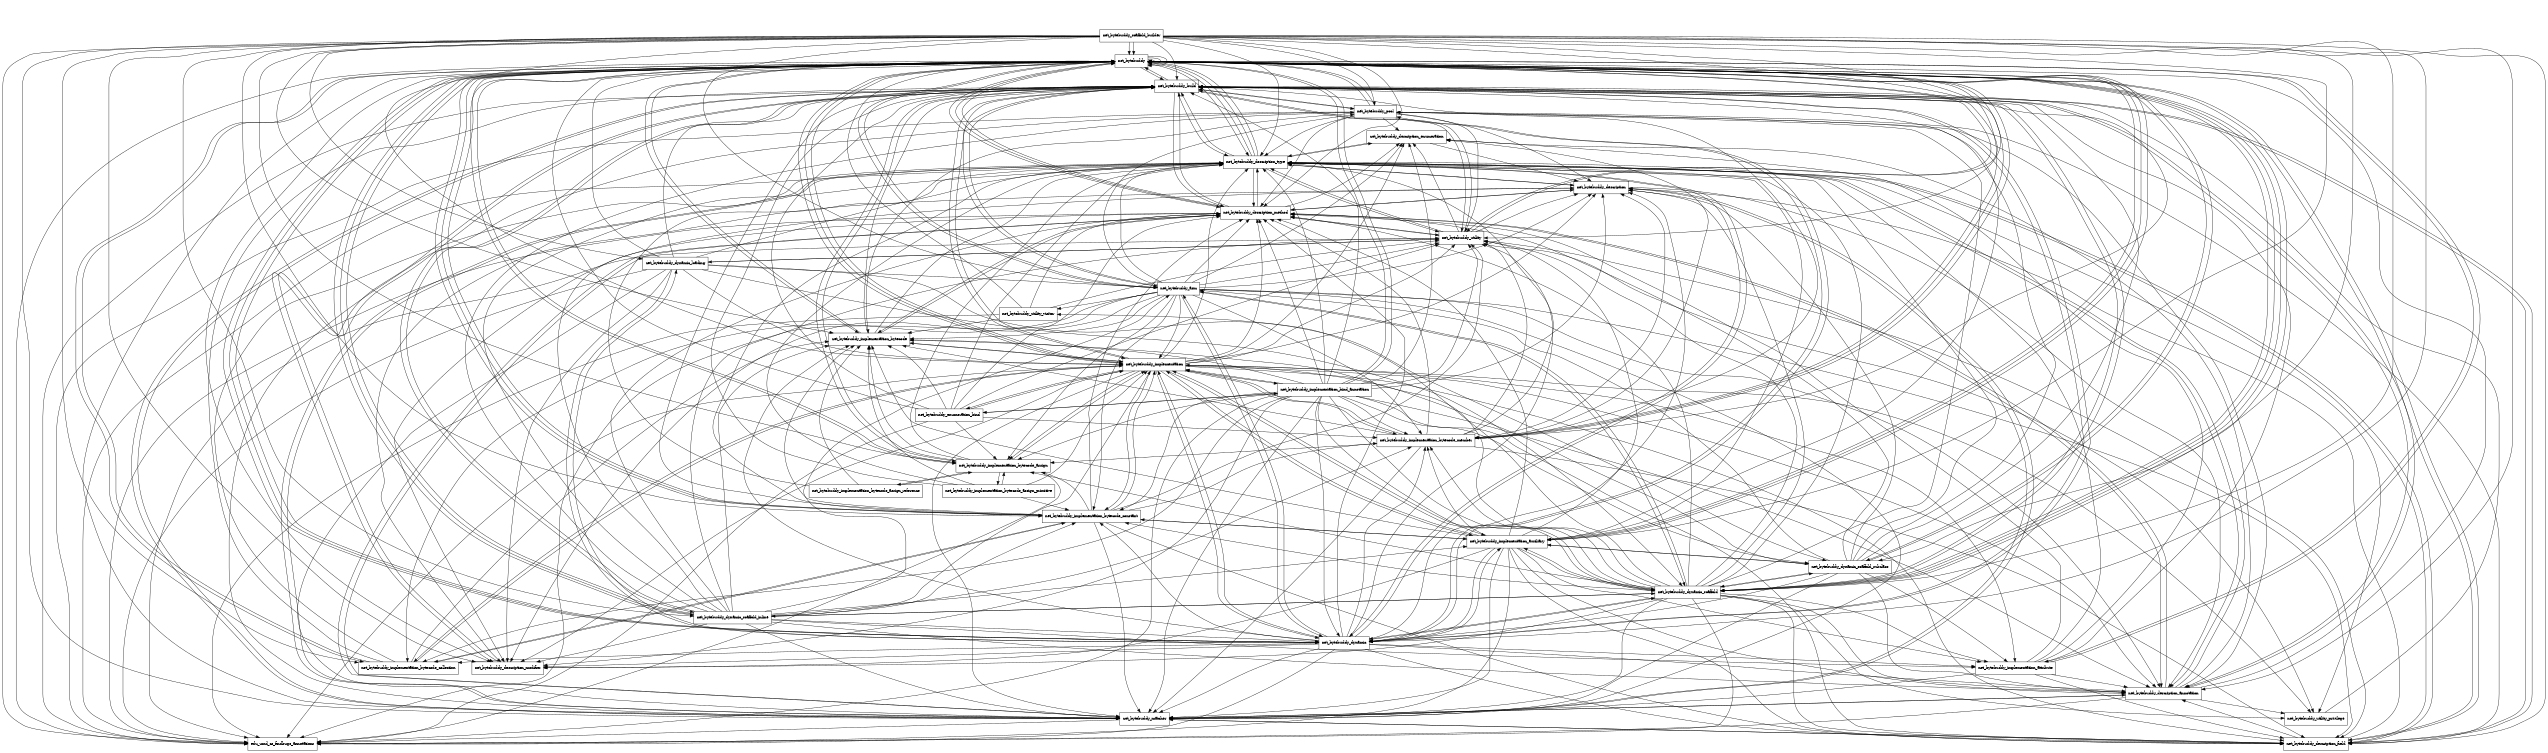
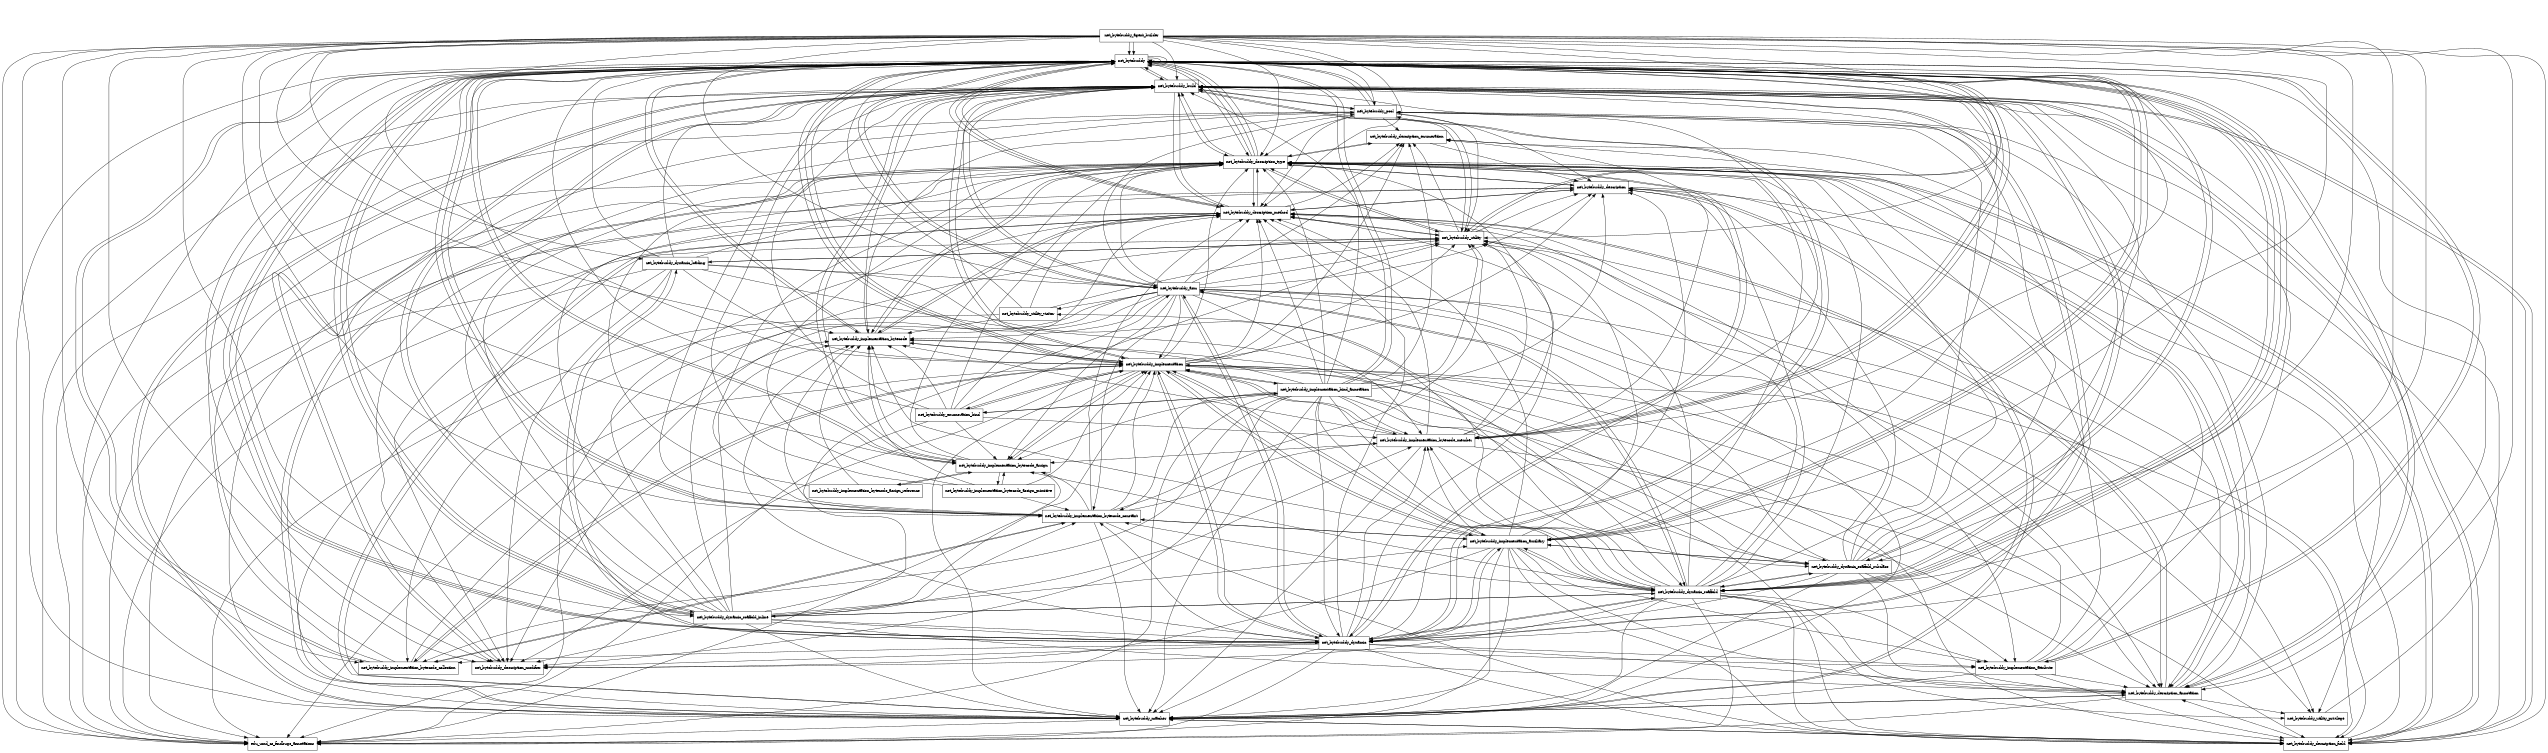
node "net_bytebuddy_scaffold_builder": label "net_bytebuddy_scaffold_builder" -> "net_bytebuddy_agent_builder"
edge "net_bytebuddy_description_type" -> "net_bytebuddy_implementation_bytecode": added
edge "net_bytebuddy_implementation_bytecode_member" -> "net_bytebuddy_description": now "net_bytebuddy_implementation_bytecode_member" -> "net_bytebuddy_dynamic_scaffold_subclass"
edge "net_bytebuddy_implementation" -> "net_bytebuddy_implementation_bytecode_constant": removed
